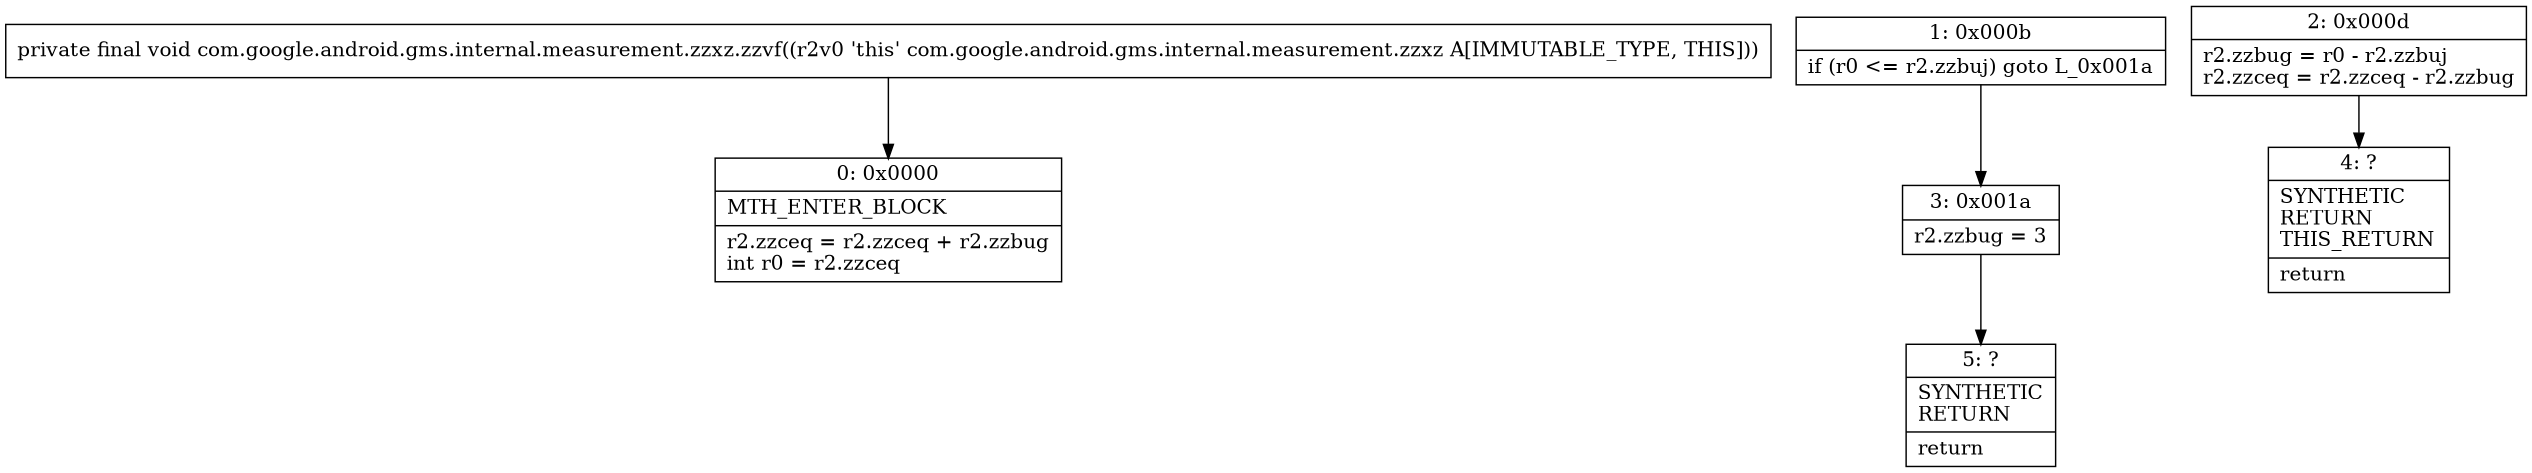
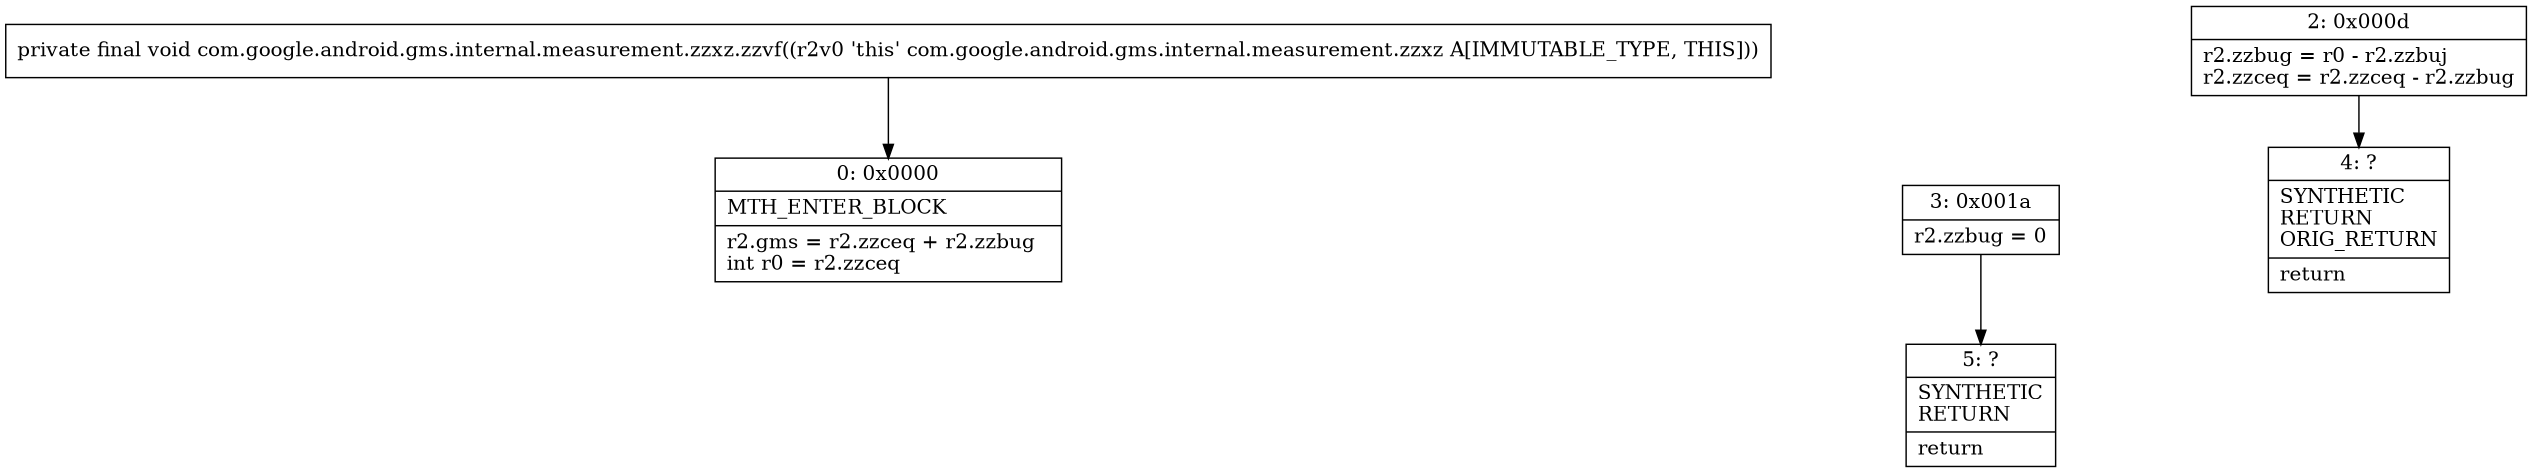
node "1: 0x000b": removed
node "3: 0x001a": text "r2.zzbug = 3" -> "r2.zzbug = 0"
node "4: ?": text "THIS_RETURN" -> "ORIG_RETURN"
node "0: 0x0000": text "r2.zzceq = r2.zzceq + r2.zzbug" -> "r2.gms = r2.zzceq + r2.zzbug"
